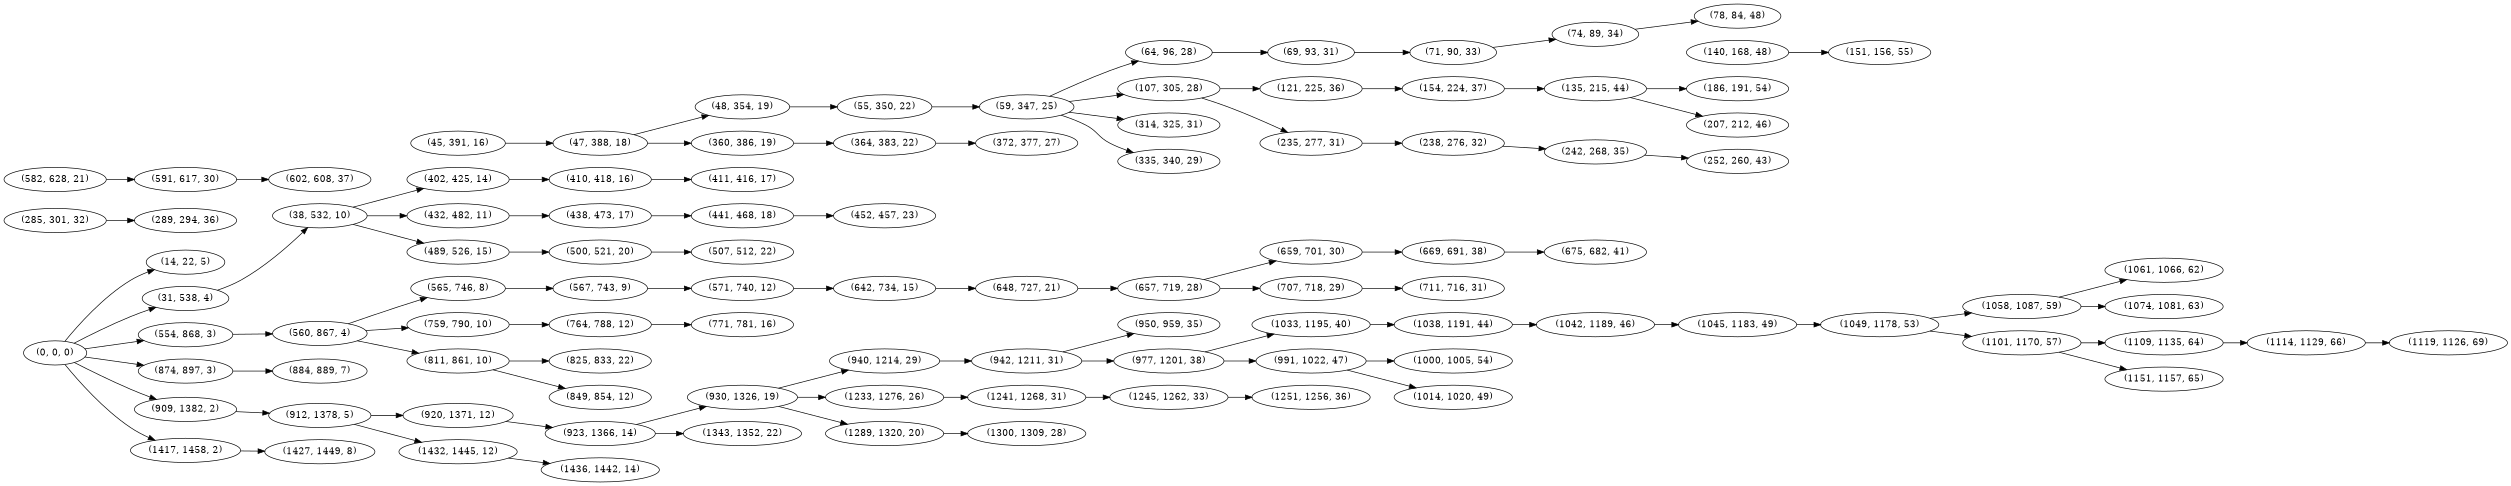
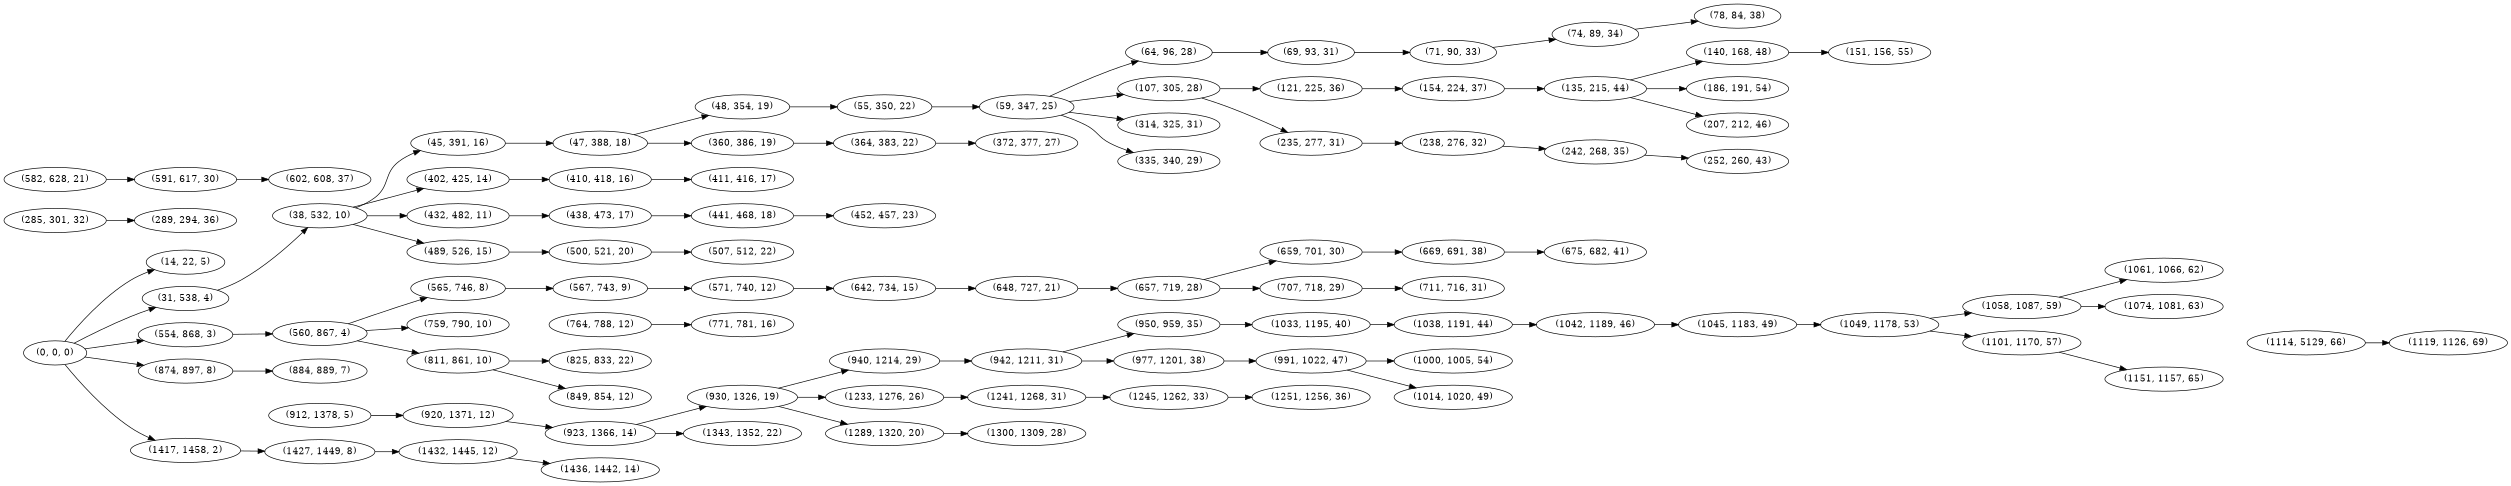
node "(78, 84, 48)": label "(78, 84, 48)" -> "(78, 84, 38)"
edge "(135, 215, 44)" -> "(140, 168, 48)": added
edge "(38, 532, 10)" -> "(45, 391, 16)": added
edge "(759, 790, 10)" -> "(764, 788, 12)": removed
node "(1109, 1135, 64)": removed
node "(1114, 1129, 66)": label "(1114, 1129, 66)" -> "(1114, 5129, 66)"
edge "(977, 1201, 38)" -> "(1033, 1195, 40)": now "(950, 959, 35)" -> "(1033, 1195, 40)"
node "(874, 897, 3)": label "(874, 897, 3)" -> "(874, 897, 8)"
node "(909, 1382, 2)": removed
edge "(912, 1378, 5)" -> "(1432, 1445, 12)": now "(1427, 1449, 8)" -> "(1432, 1445, 12)"
